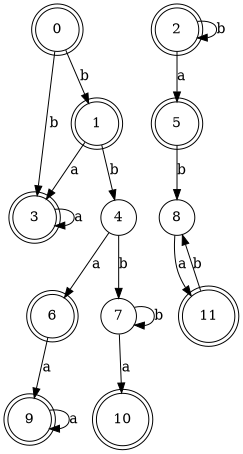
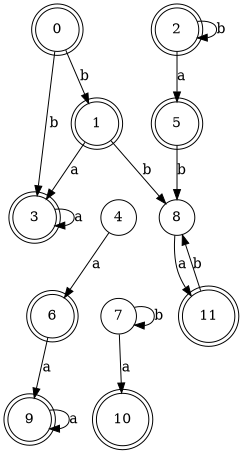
edge "1" -> "4": now "1" -> "8"
edge "4" -> "7": removed, label "b"
